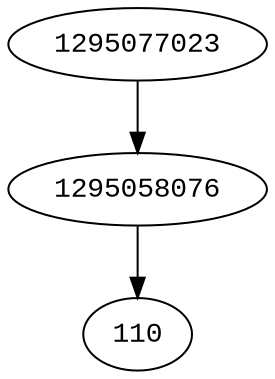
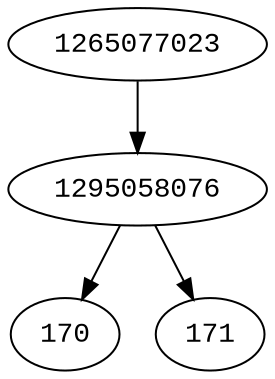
node "1295077023": label "1295077023" -> "1265077023"
node "110": label "110" -> "170"
node "171": added
